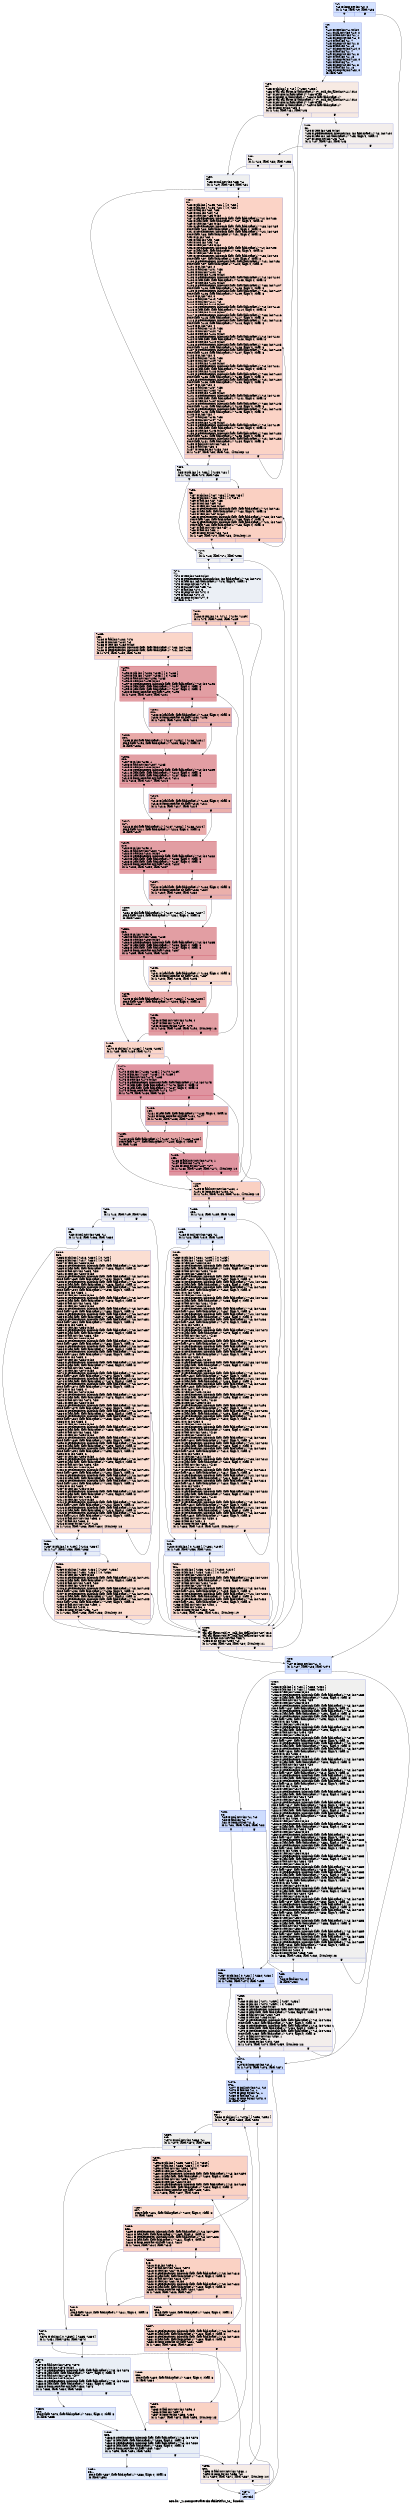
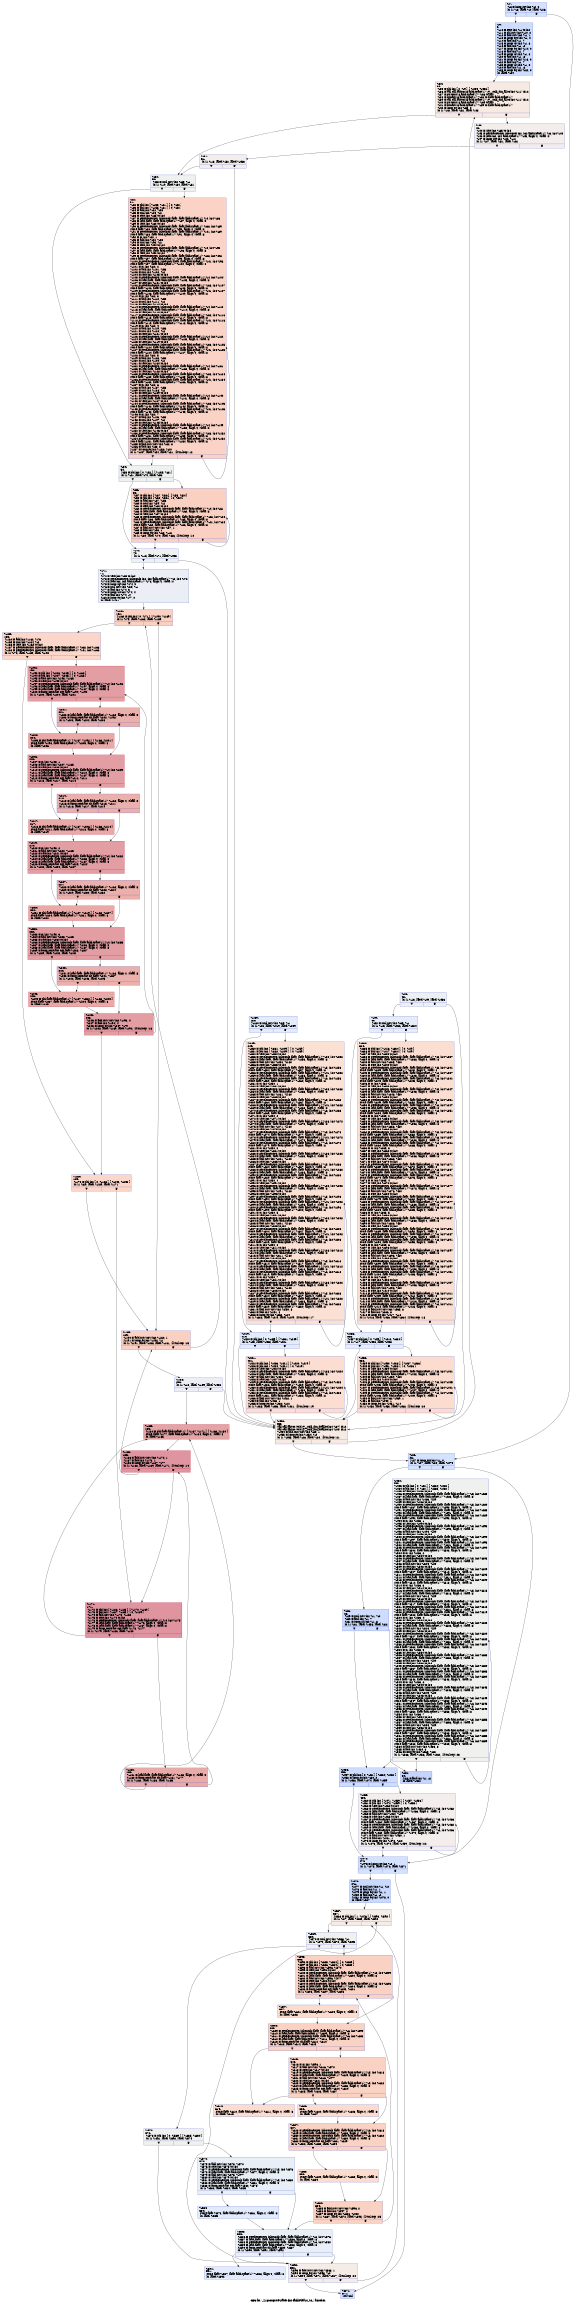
node "%230:": fillcolor #dedcdb70 -> #ca3b3770
node "%240:": fillcolor #f7af9170 -> #d24b4070
edge "%158:" -> "%159:": now "%158:" -> "%183:"
node "%453:": text "%455 = olt eq i32 %454, %0" -> "%455 = icmp eq i32 %454, %0"
